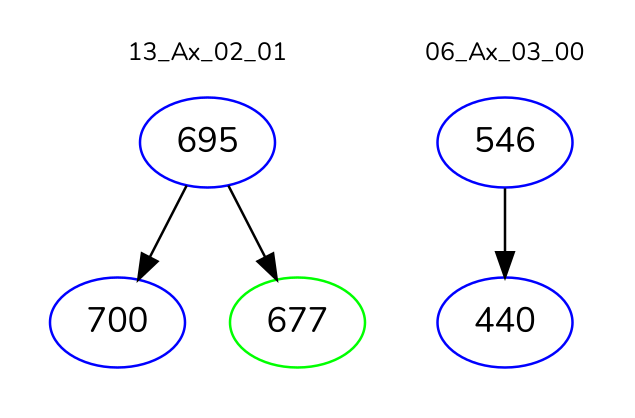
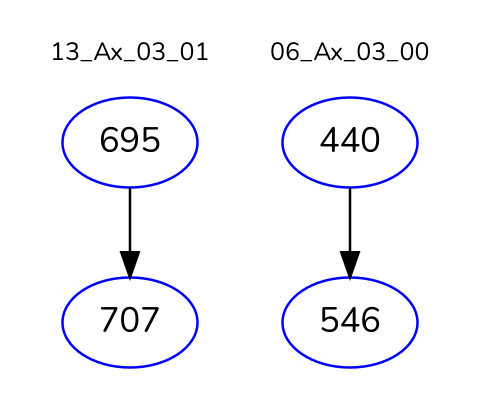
cluster "13_Ax_02_01": label "13_Ax_02_01" -> "13_Ax_03_01"
edge "546" -> "440": reversed
node "700": label "700" -> "707"
node "677": removed
